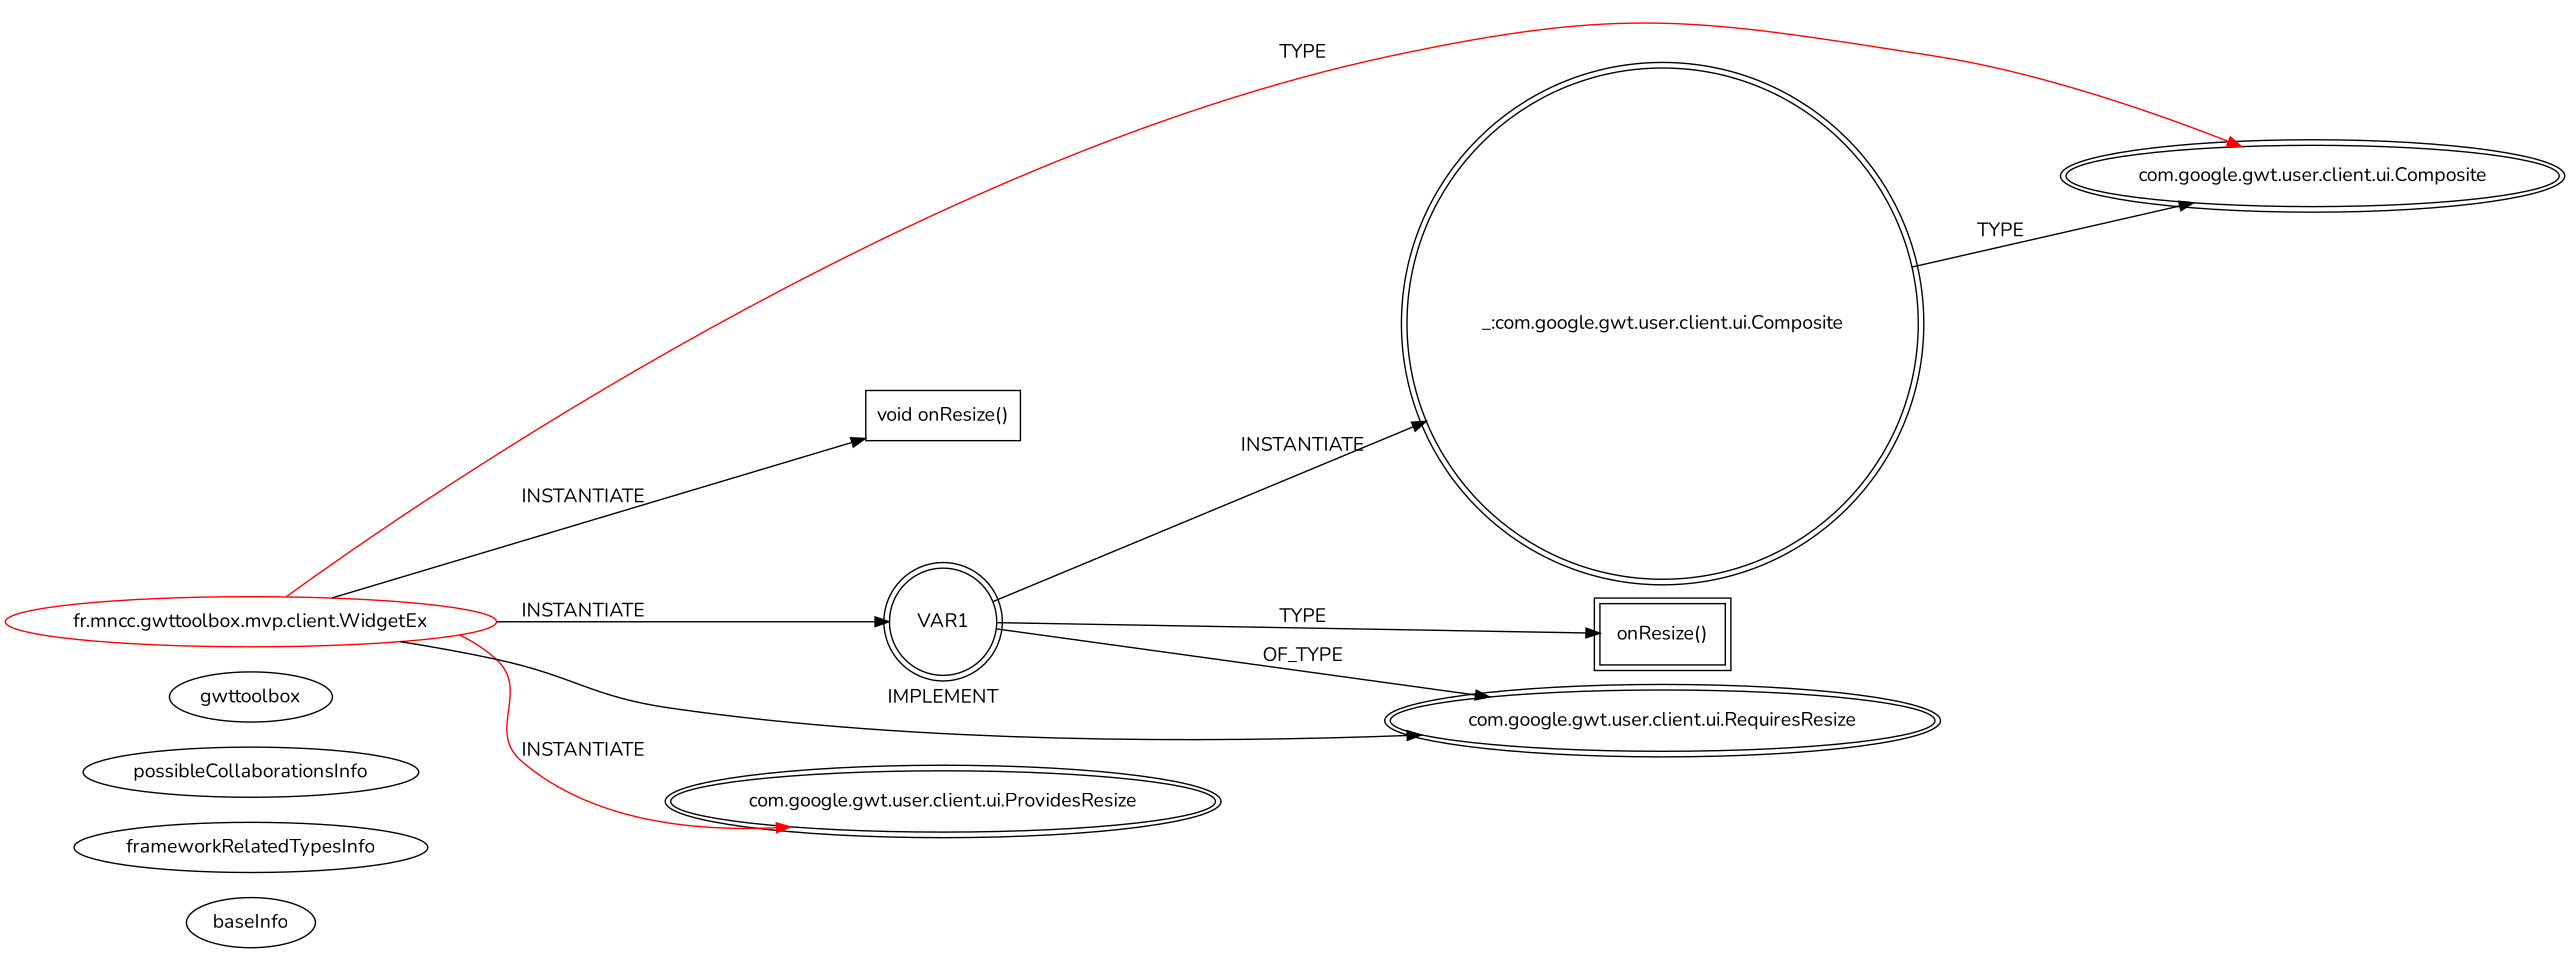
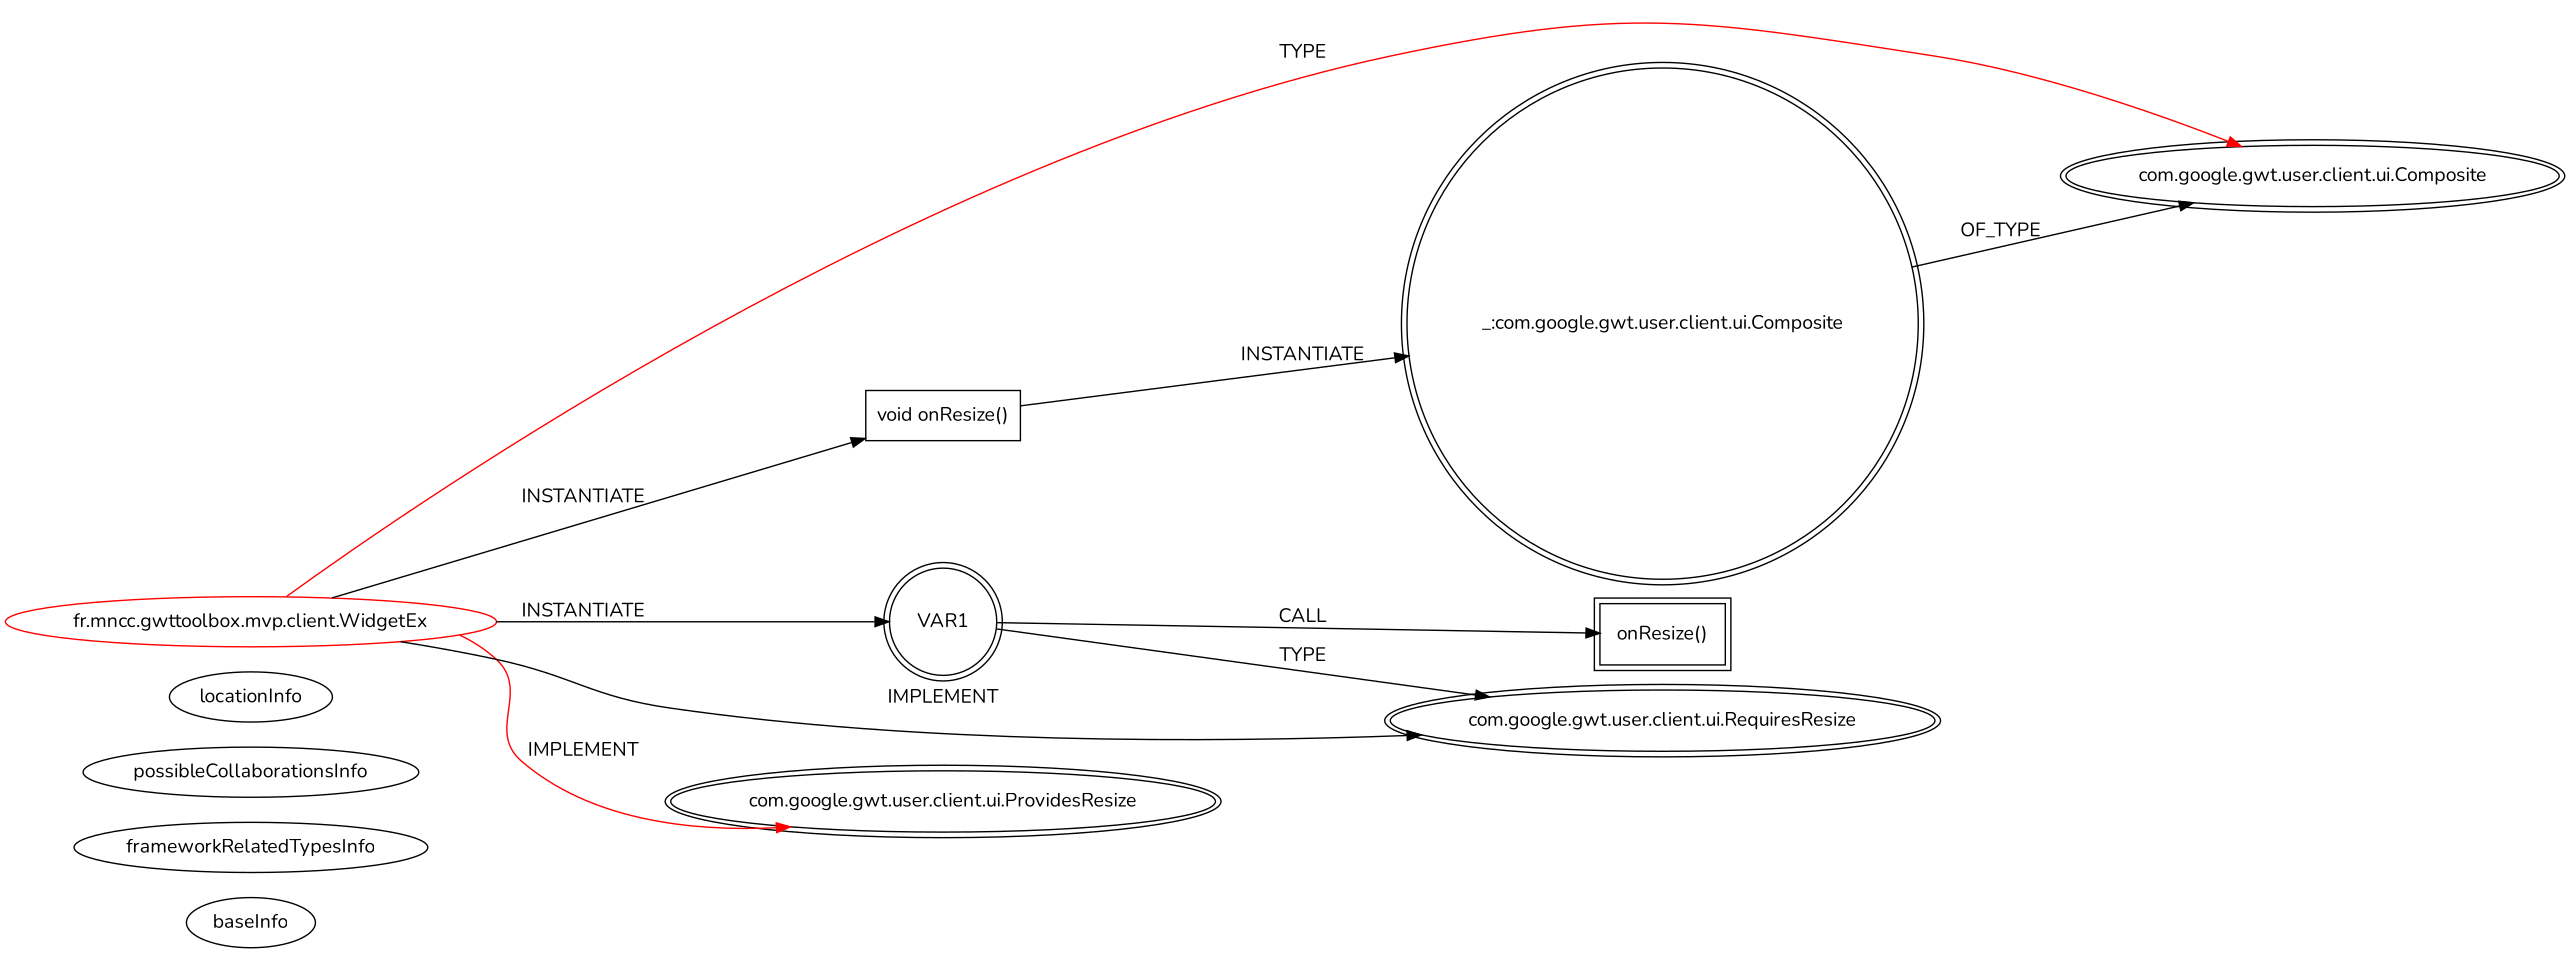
edge "_:com.google.gwt.user.client.ui.Composite" -> "com.google.gwt.user.client.ui.Composite": label "TYPE" -> "OF_TYPE"
edge "VAR1" -> "_:com.google.gwt.user.client.ui.Composite": now "void onResize()" -> "_:com.google.gwt.user.client.ui.Composite"
edge "VAR1" -> "onResize()": label "TYPE" -> "CALL"
edge "VAR1" -> "com.google.gwt.user.client.ui.RequiresResize": label "OF_TYPE" -> "TYPE"
node "gwttoolbox": label "gwttoolbox" -> "locationInfo"
edge "fr.mncc.gwttoolbox.mvp.client.WidgetEx" -> "com.google.gwt.user.client.ui.ProvidesResize": label "INSTANTIATE" -> "IMPLEMENT"
